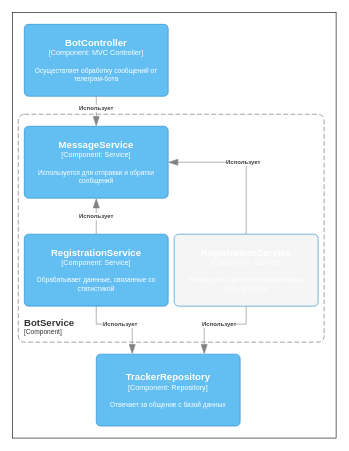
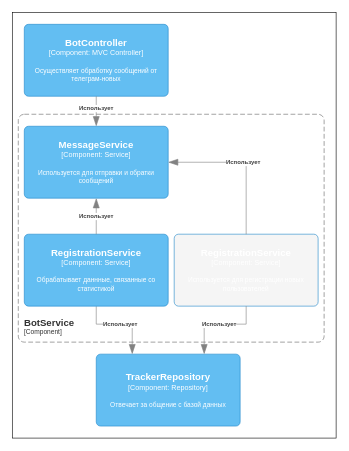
node "BotController [Component: MVC Controller] Осуществляет обработку сообщений от телеграм-бота": label "BotController [Component: MVC Controller] Осуществляет обработку сообщений от телеграм-бота" -> "BotController [Component: MVC Controller] Осуществляет обработку сообщений от телеграм-новых"
